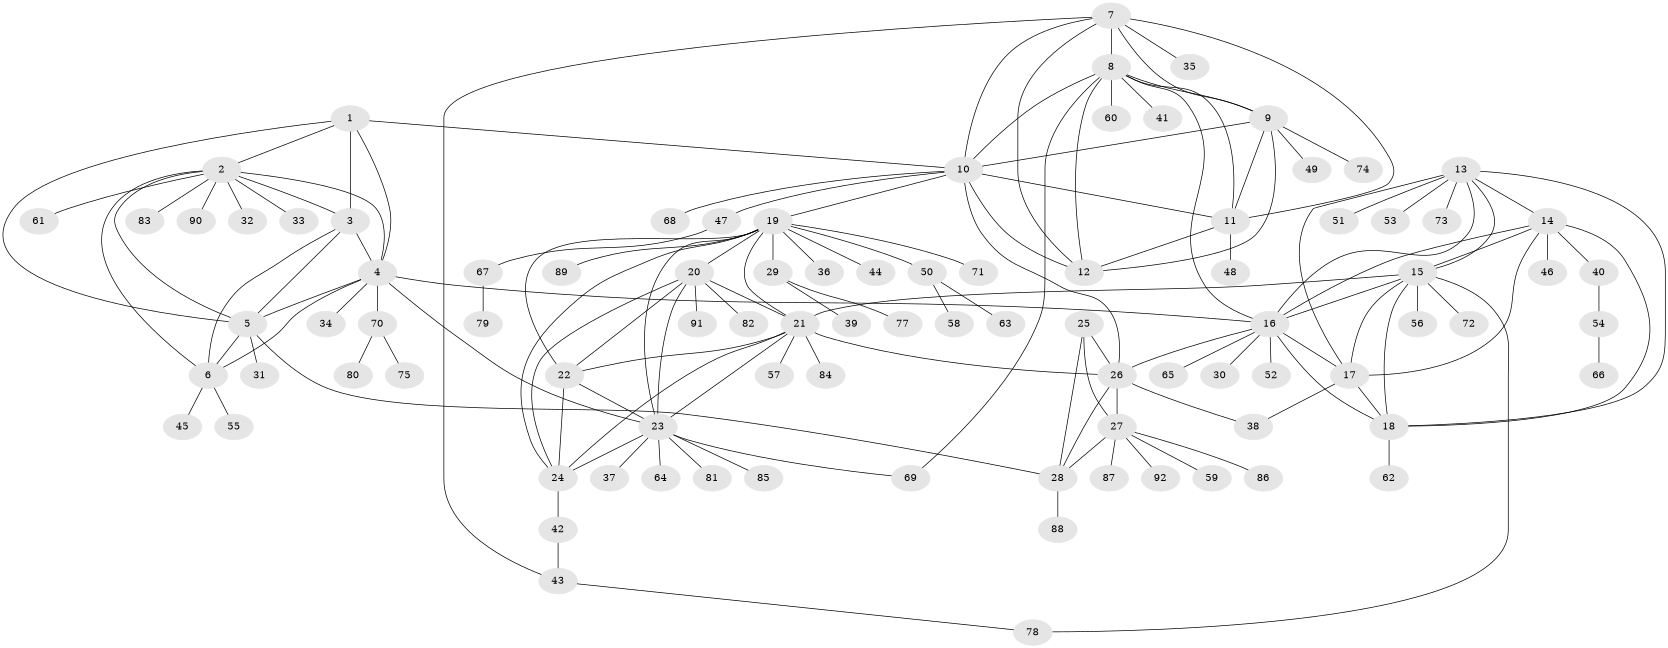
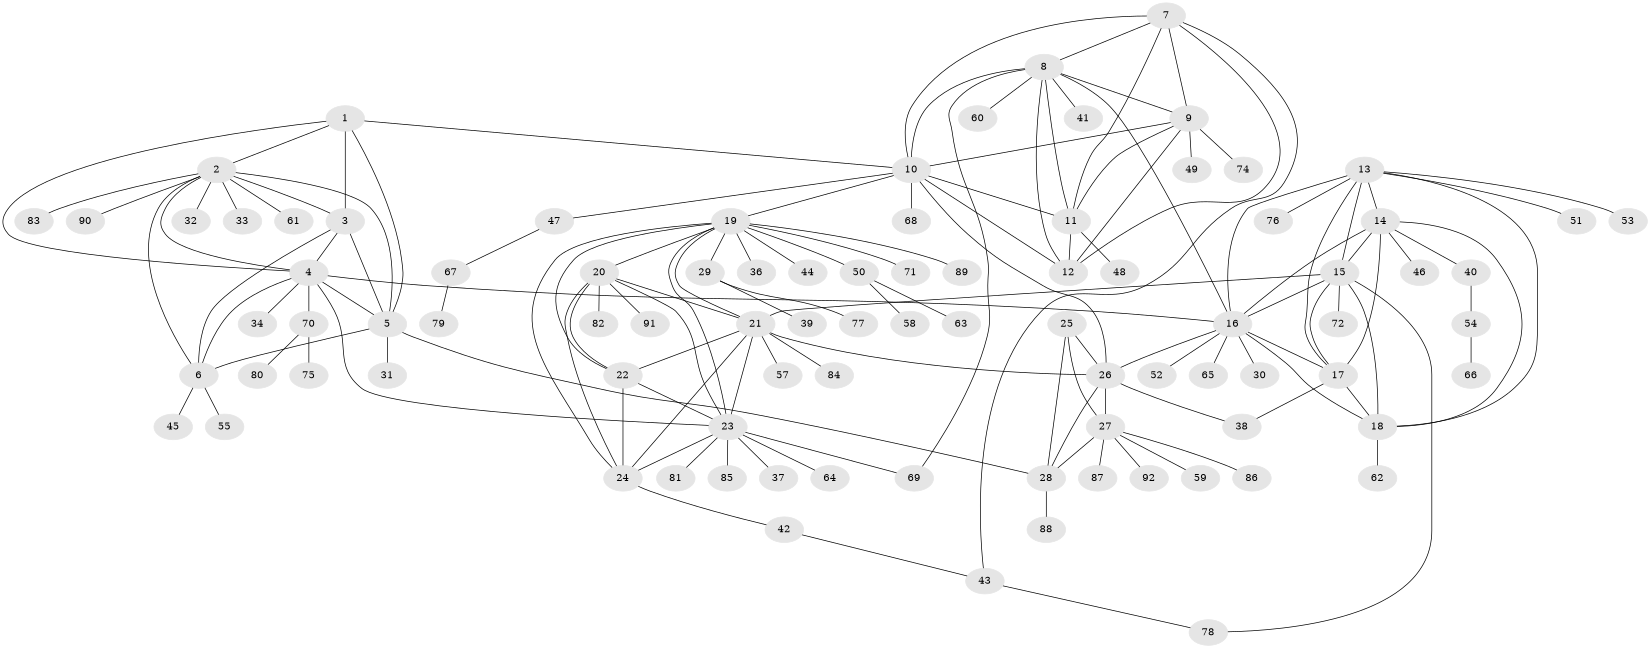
node "35": removed
node "73": label "73" -> "76"
node "56": removed
